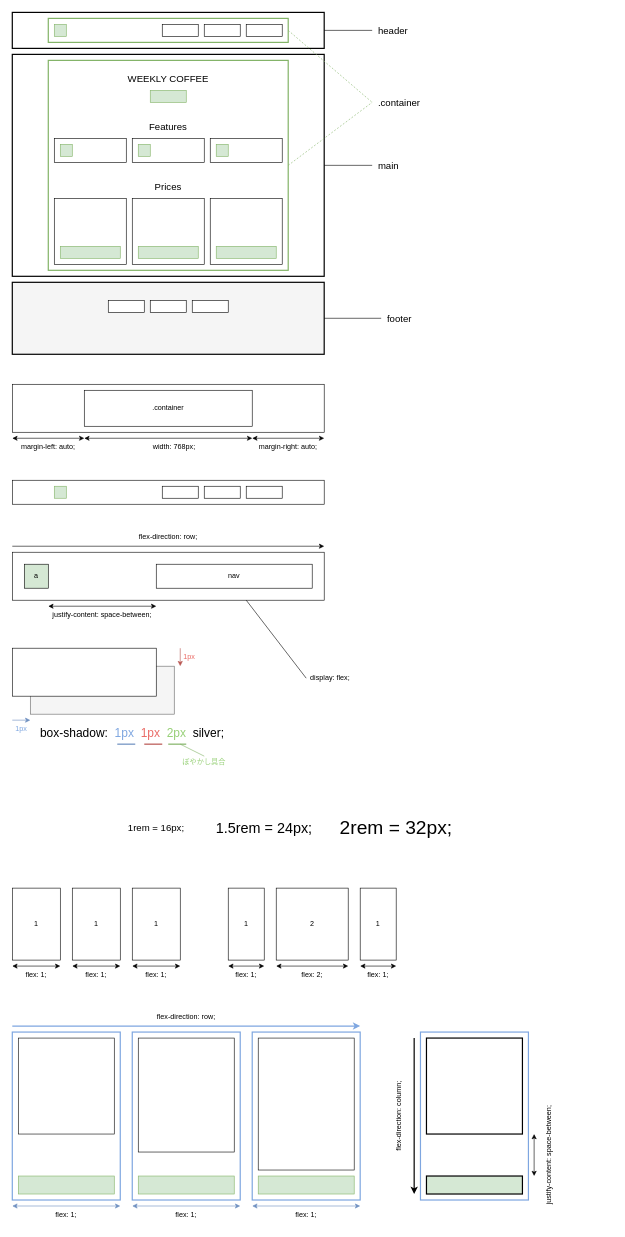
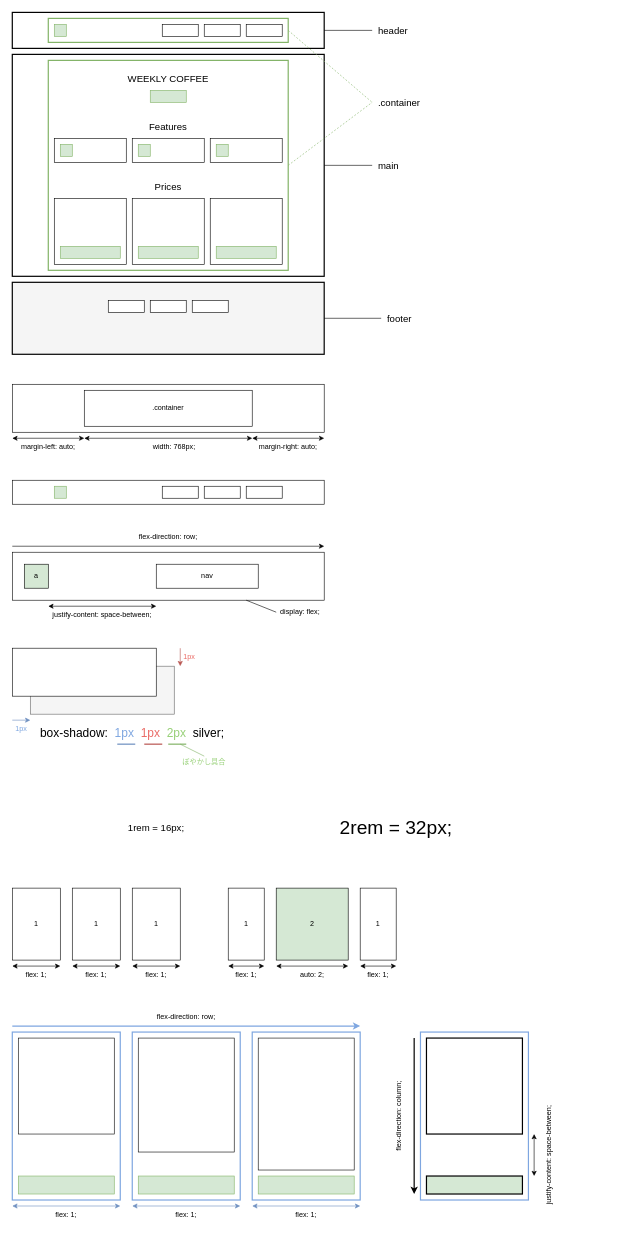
node "nav": size 156x24 -> 102x24
node "display: flex;": moved (330, 678) -> (300, 612)
node "1.5rem = 24px;": removed
node "2": fillcolor #ffffff -> #d5e8d4
node "flex: 2;": label "flex: 2;" -> "auto: 2;"
